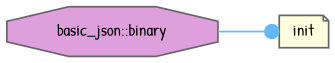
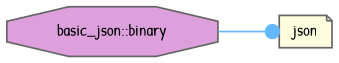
node "init": label "init" -> "json"
